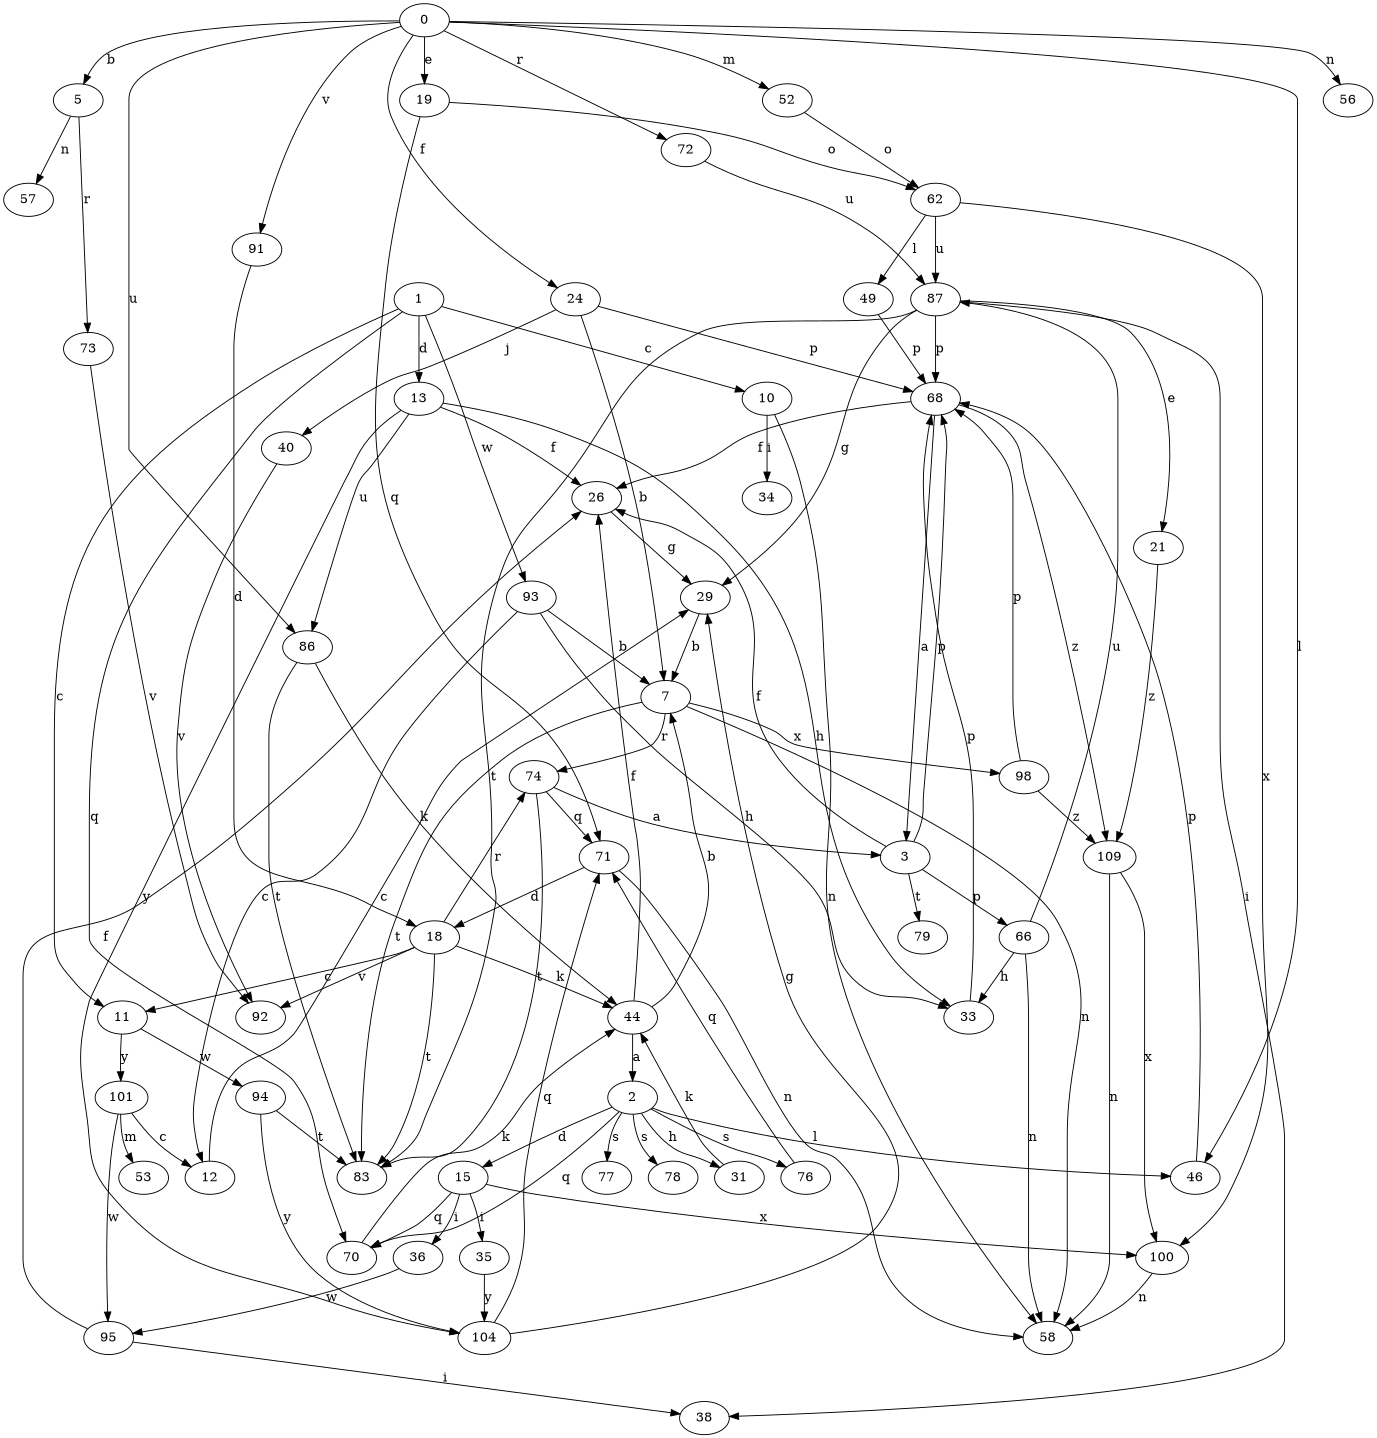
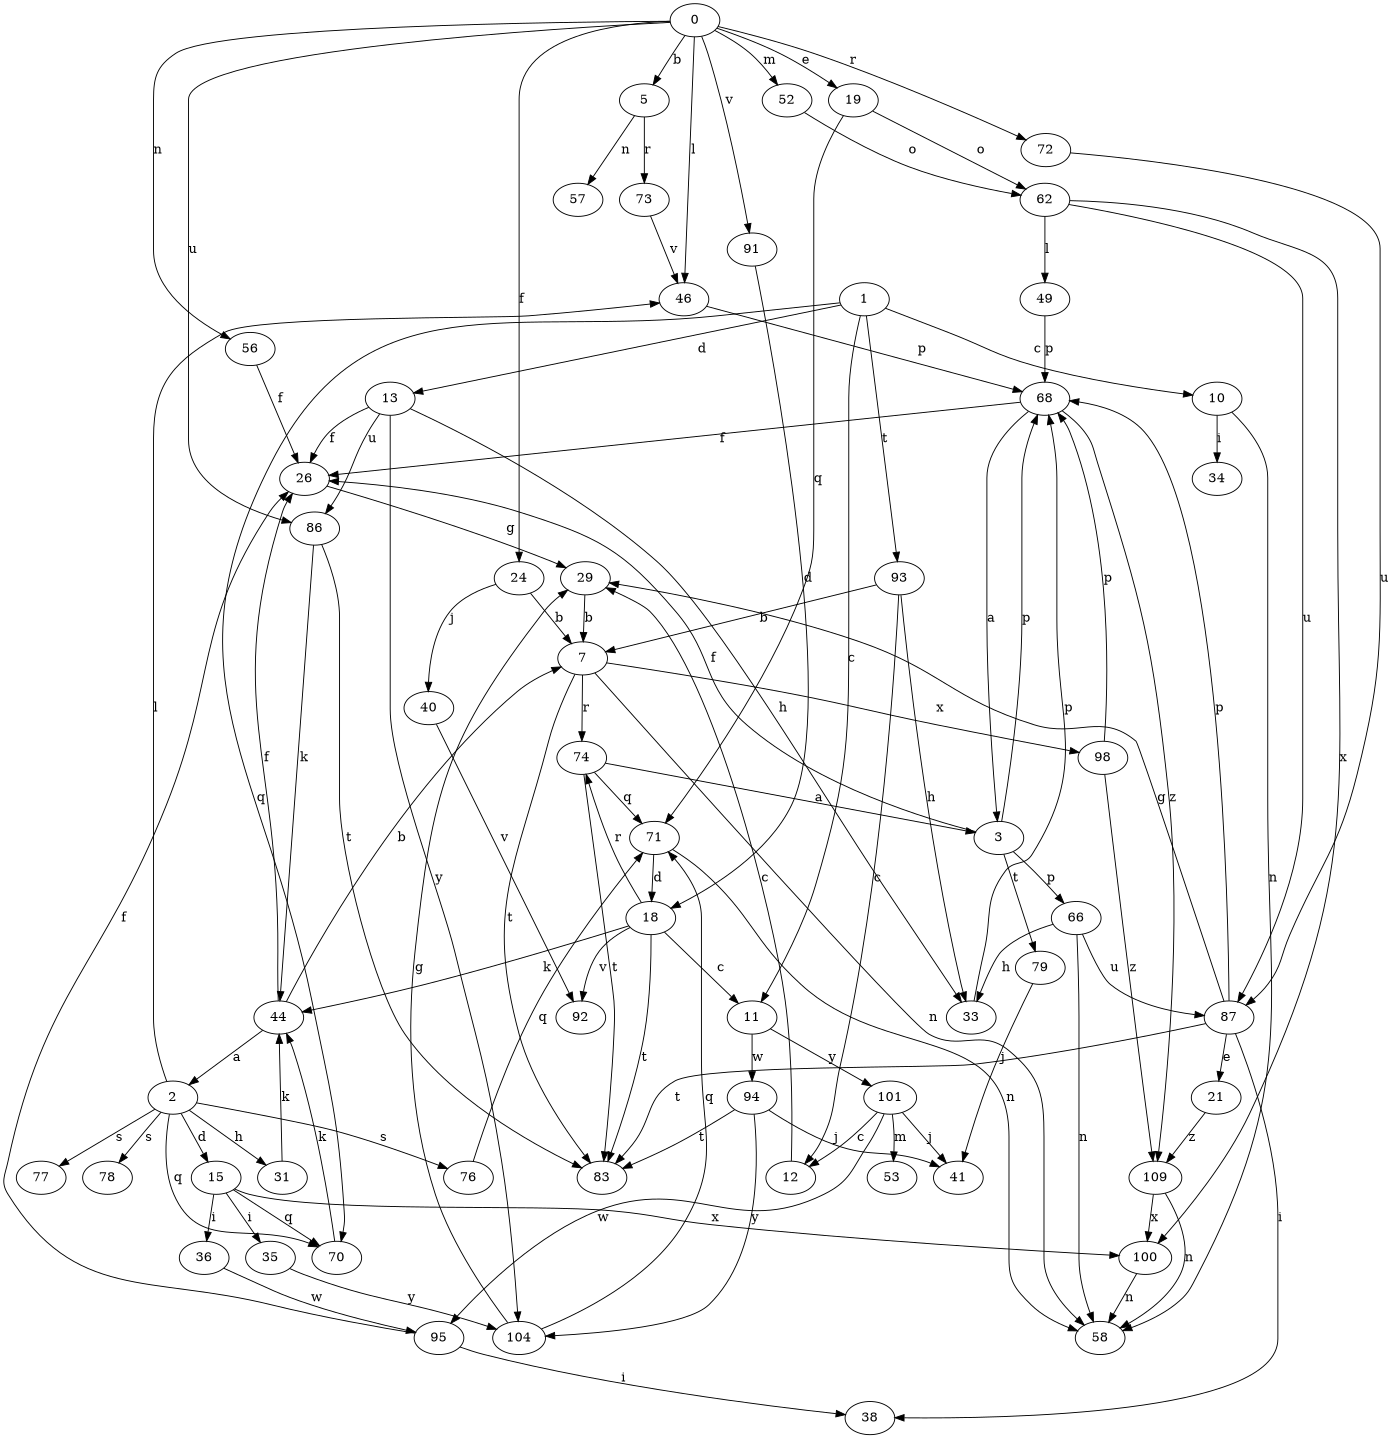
edge "24" -> "68": removed, label "p"
edge "56" -> "26": added, label "f"
edge "1" -> "93": label "w" -> "t"
edge "73" -> "92": now "73" -> "46"
node "41": added
